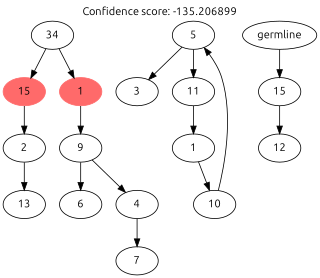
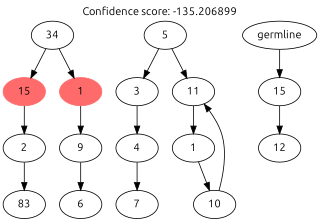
edge "10" -> "5": now "10" -> "11"
edge "9" -> "4": now "3" -> "4"
node "13": label "13" -> "83"
